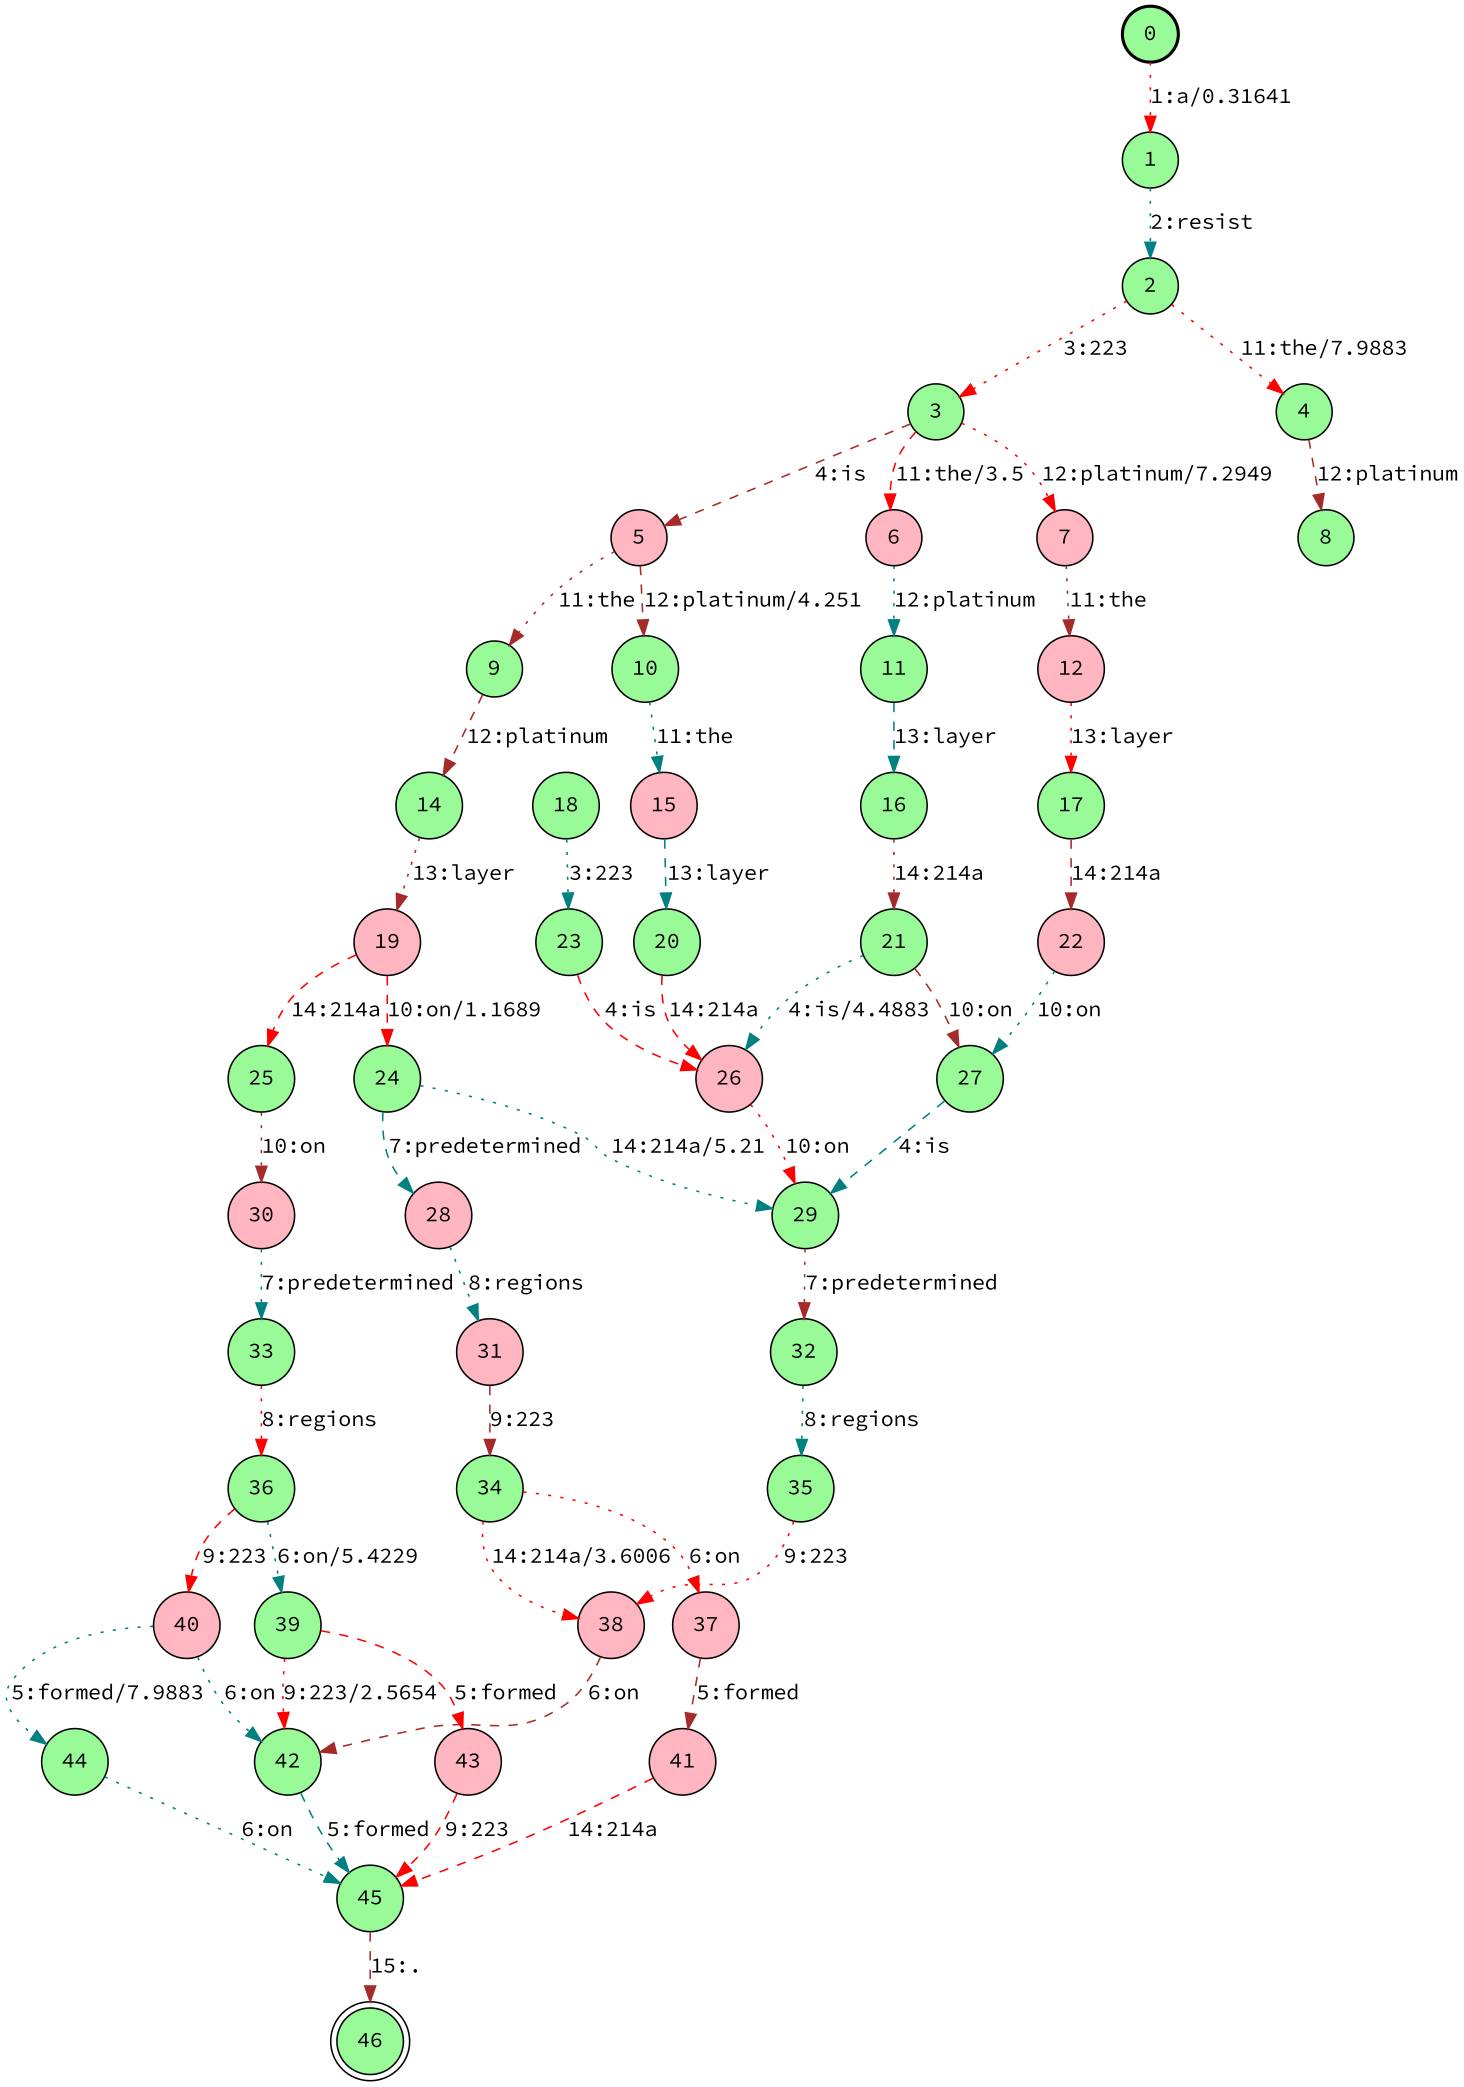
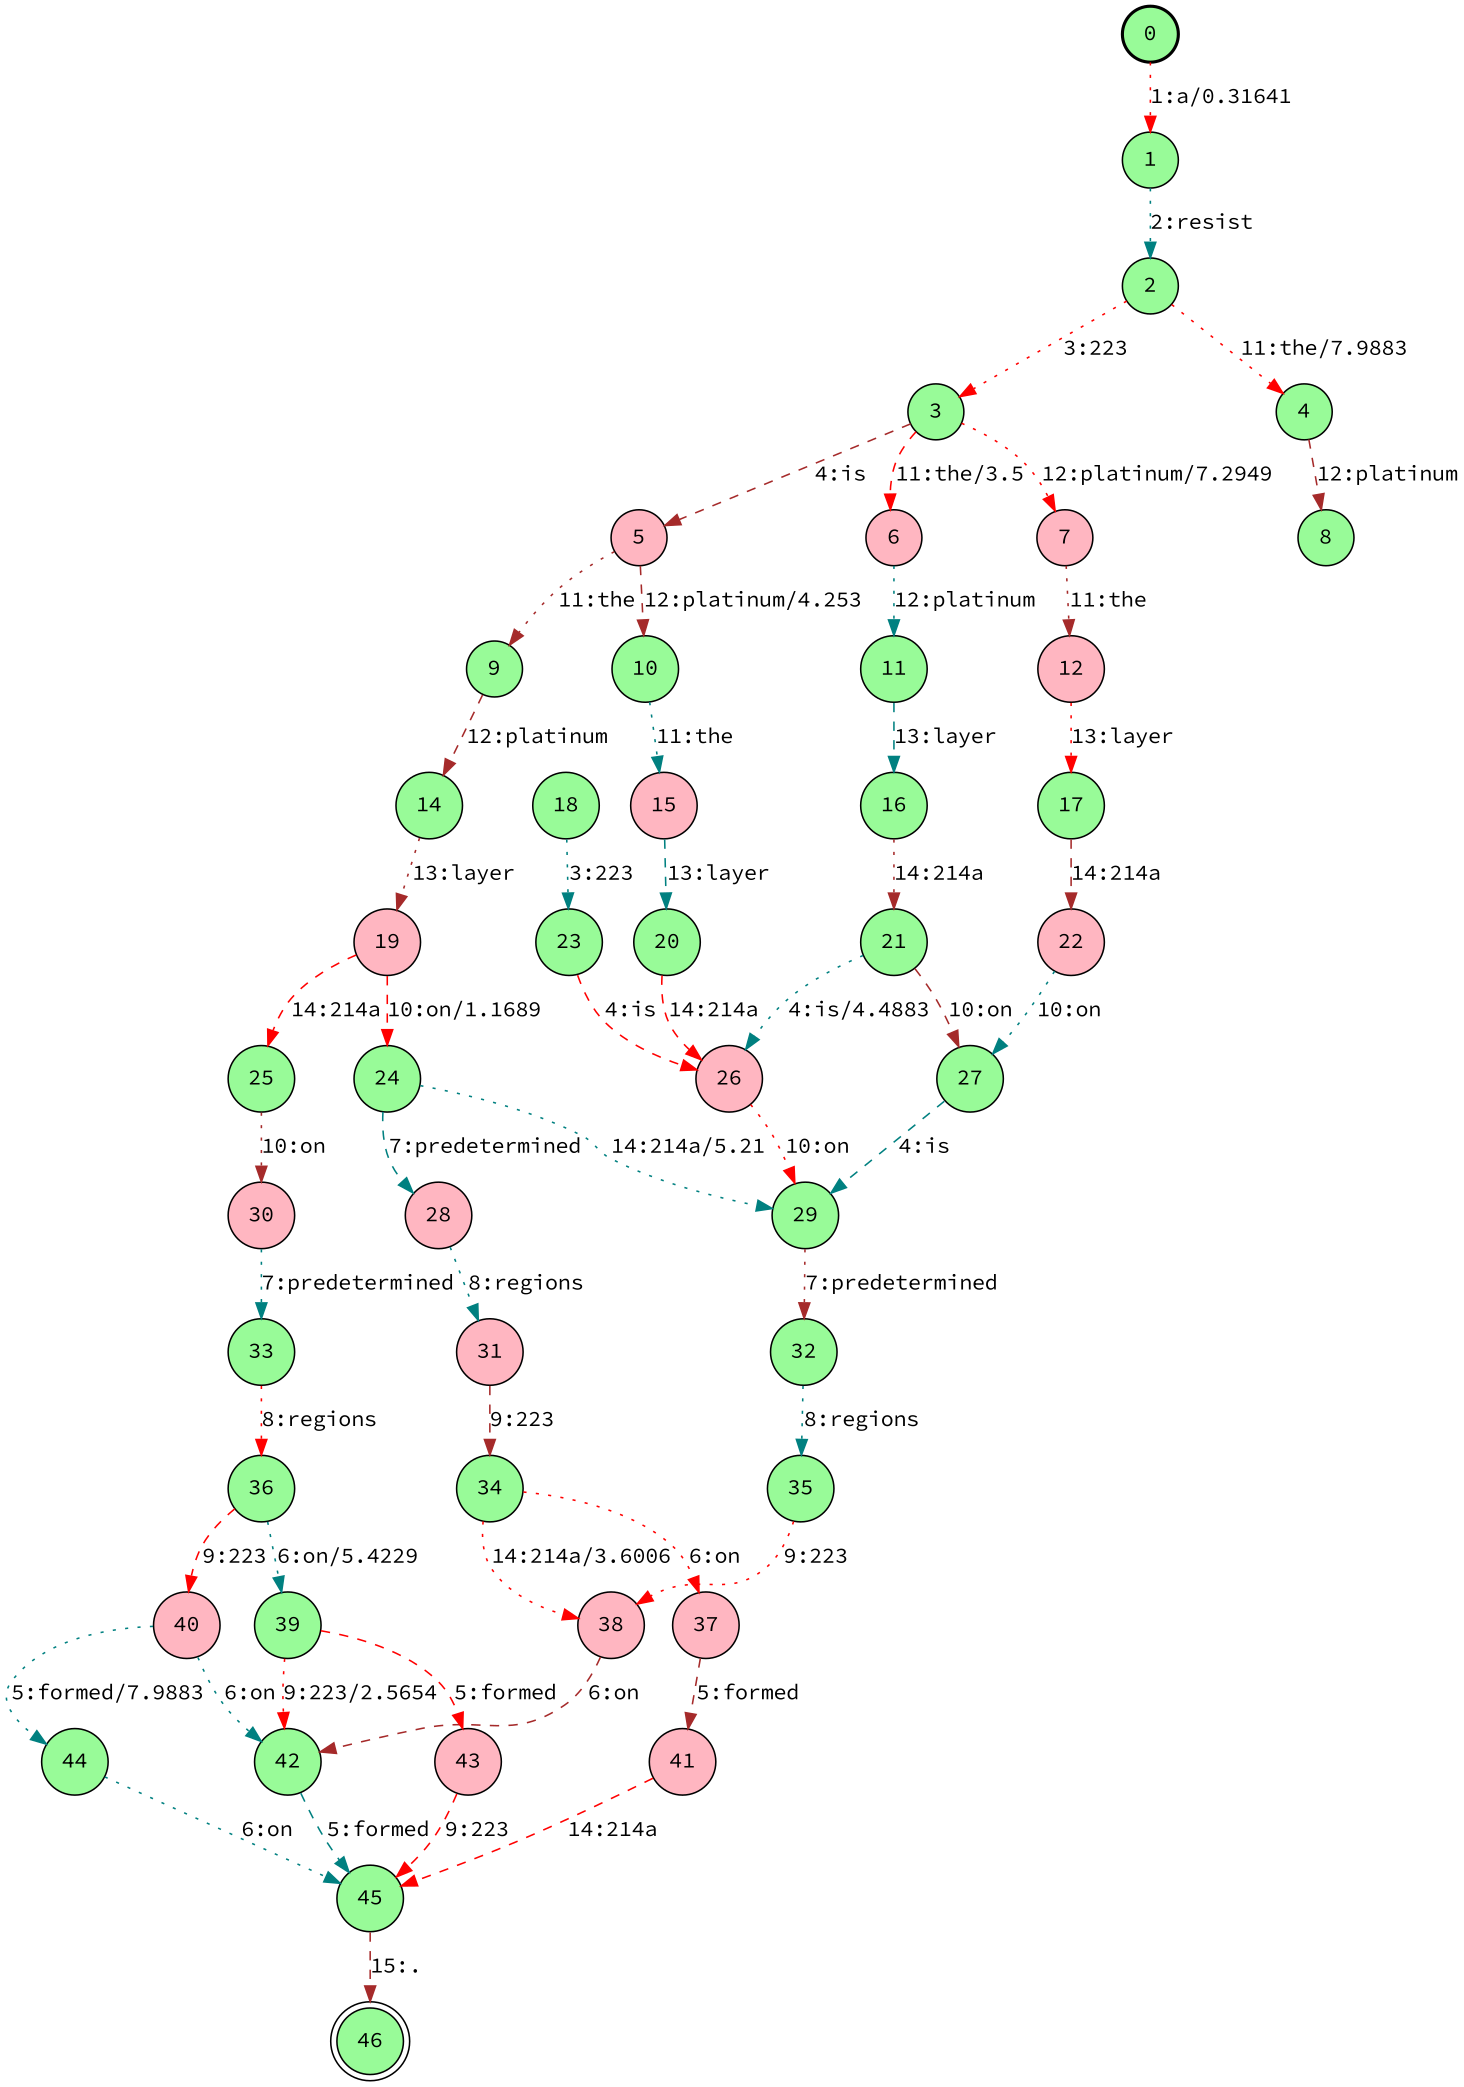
edge "5" -> "10": label "12:platinum/4.251" -> "12:platinum/4.253"
